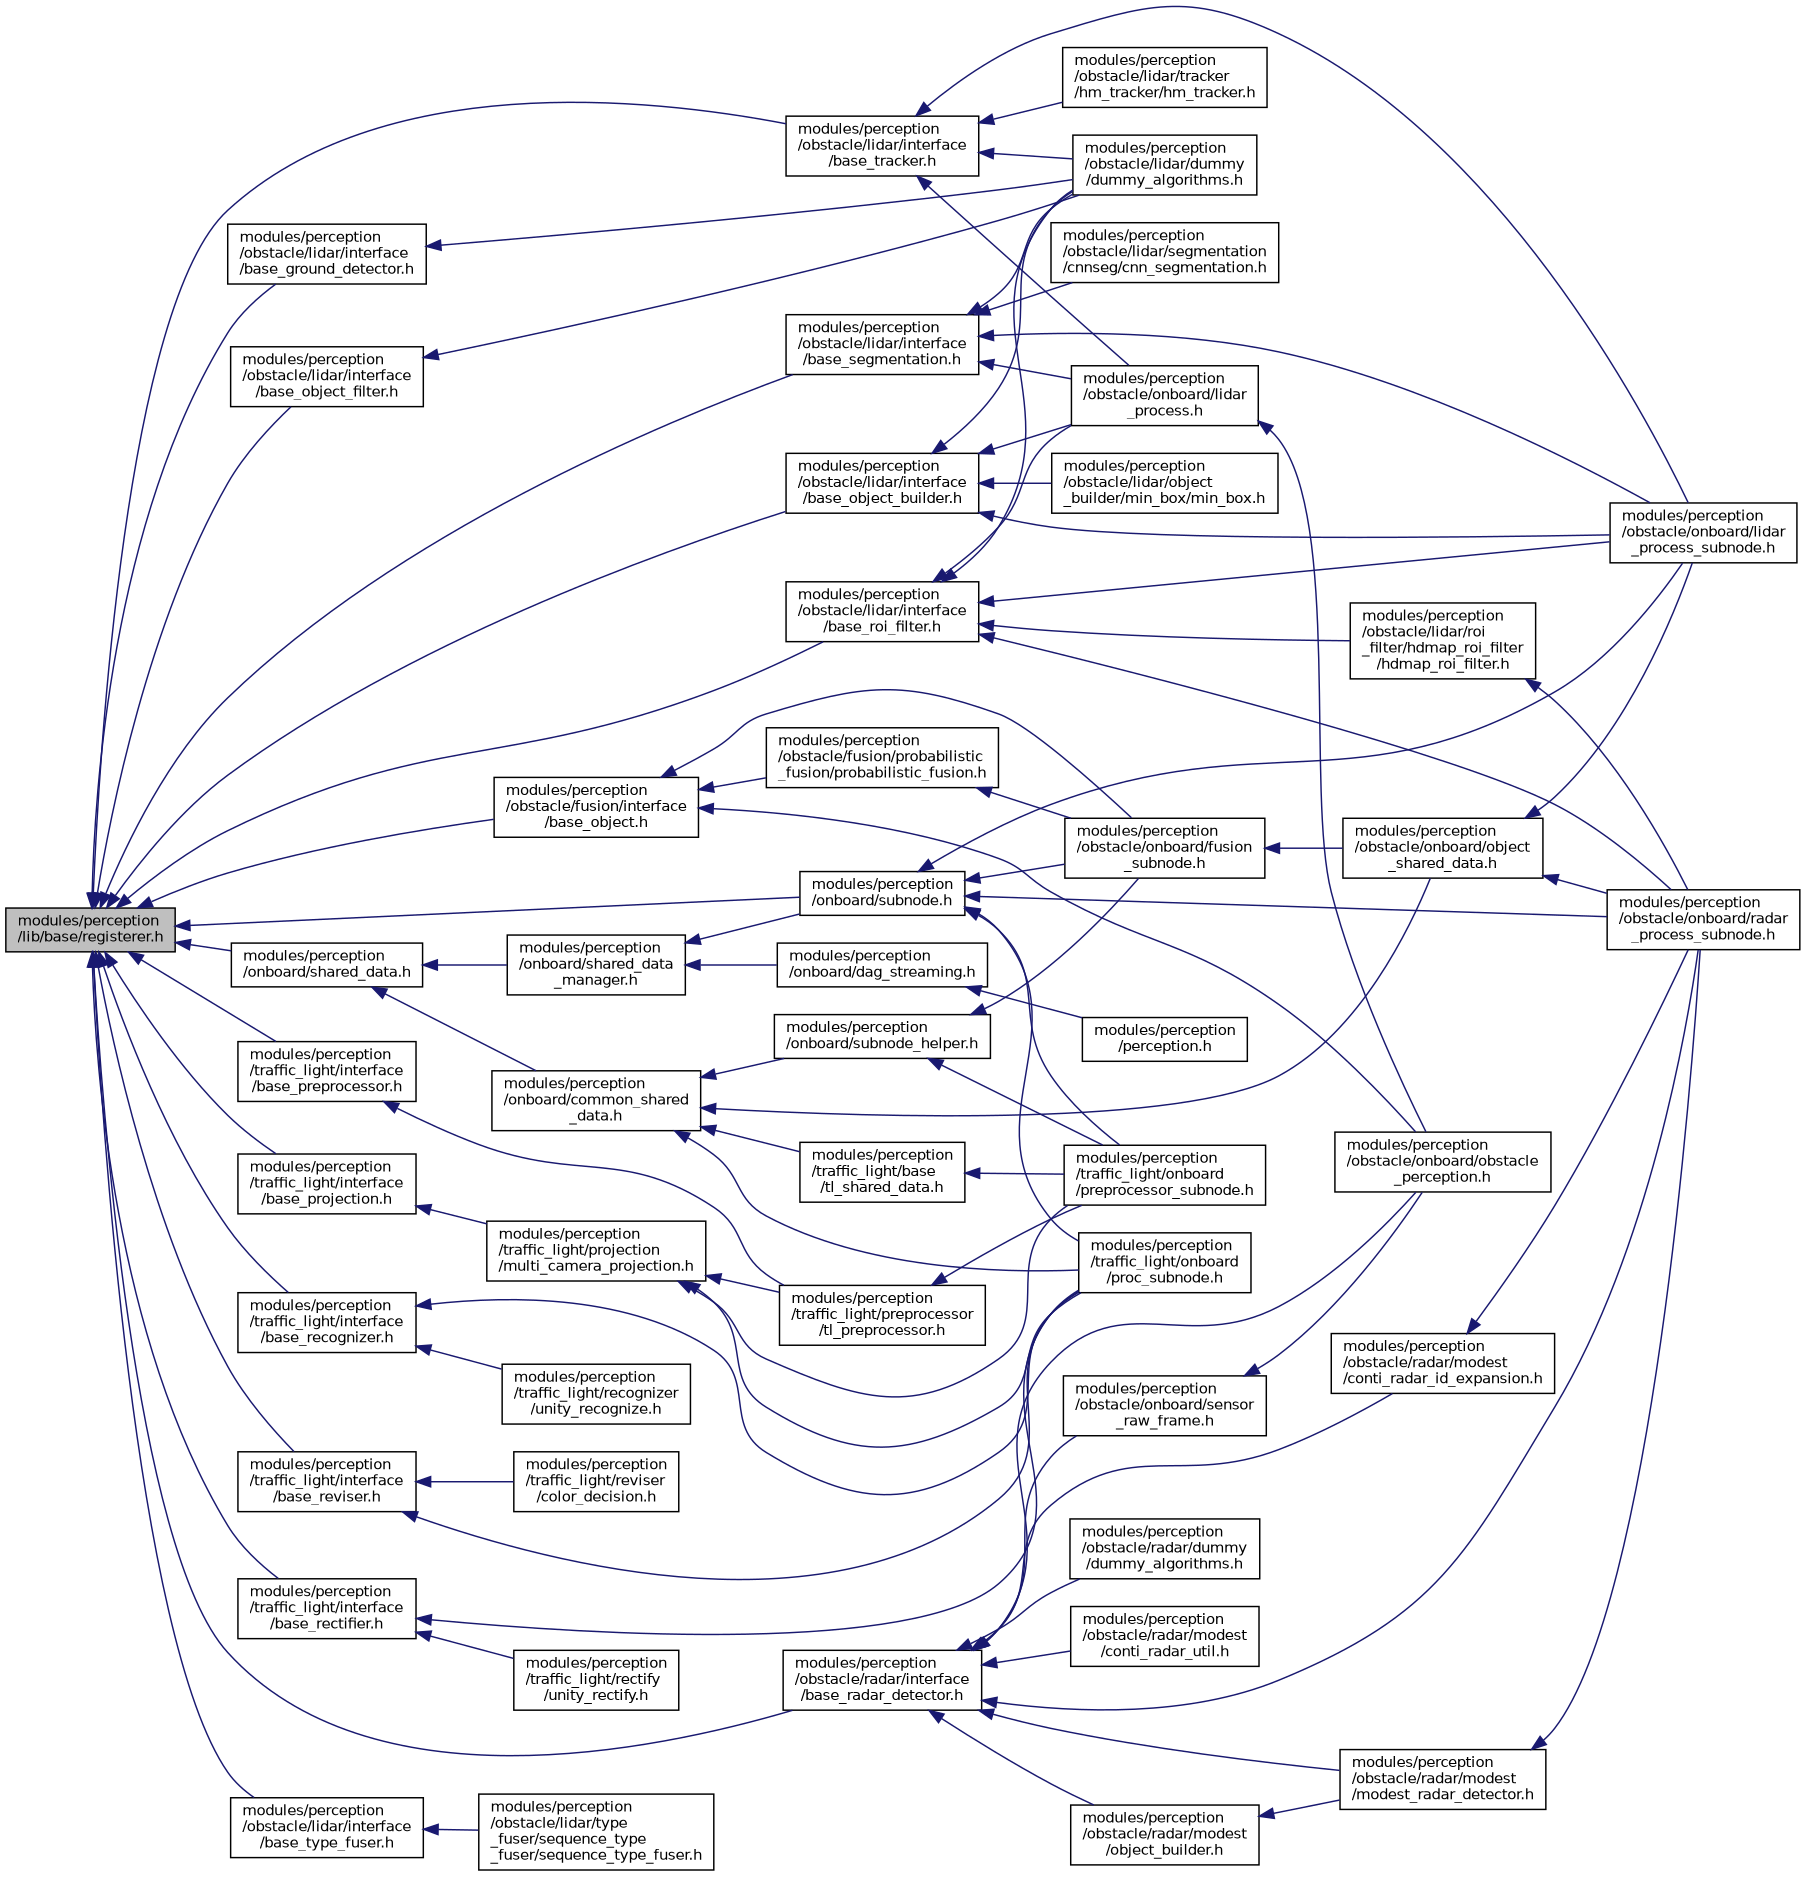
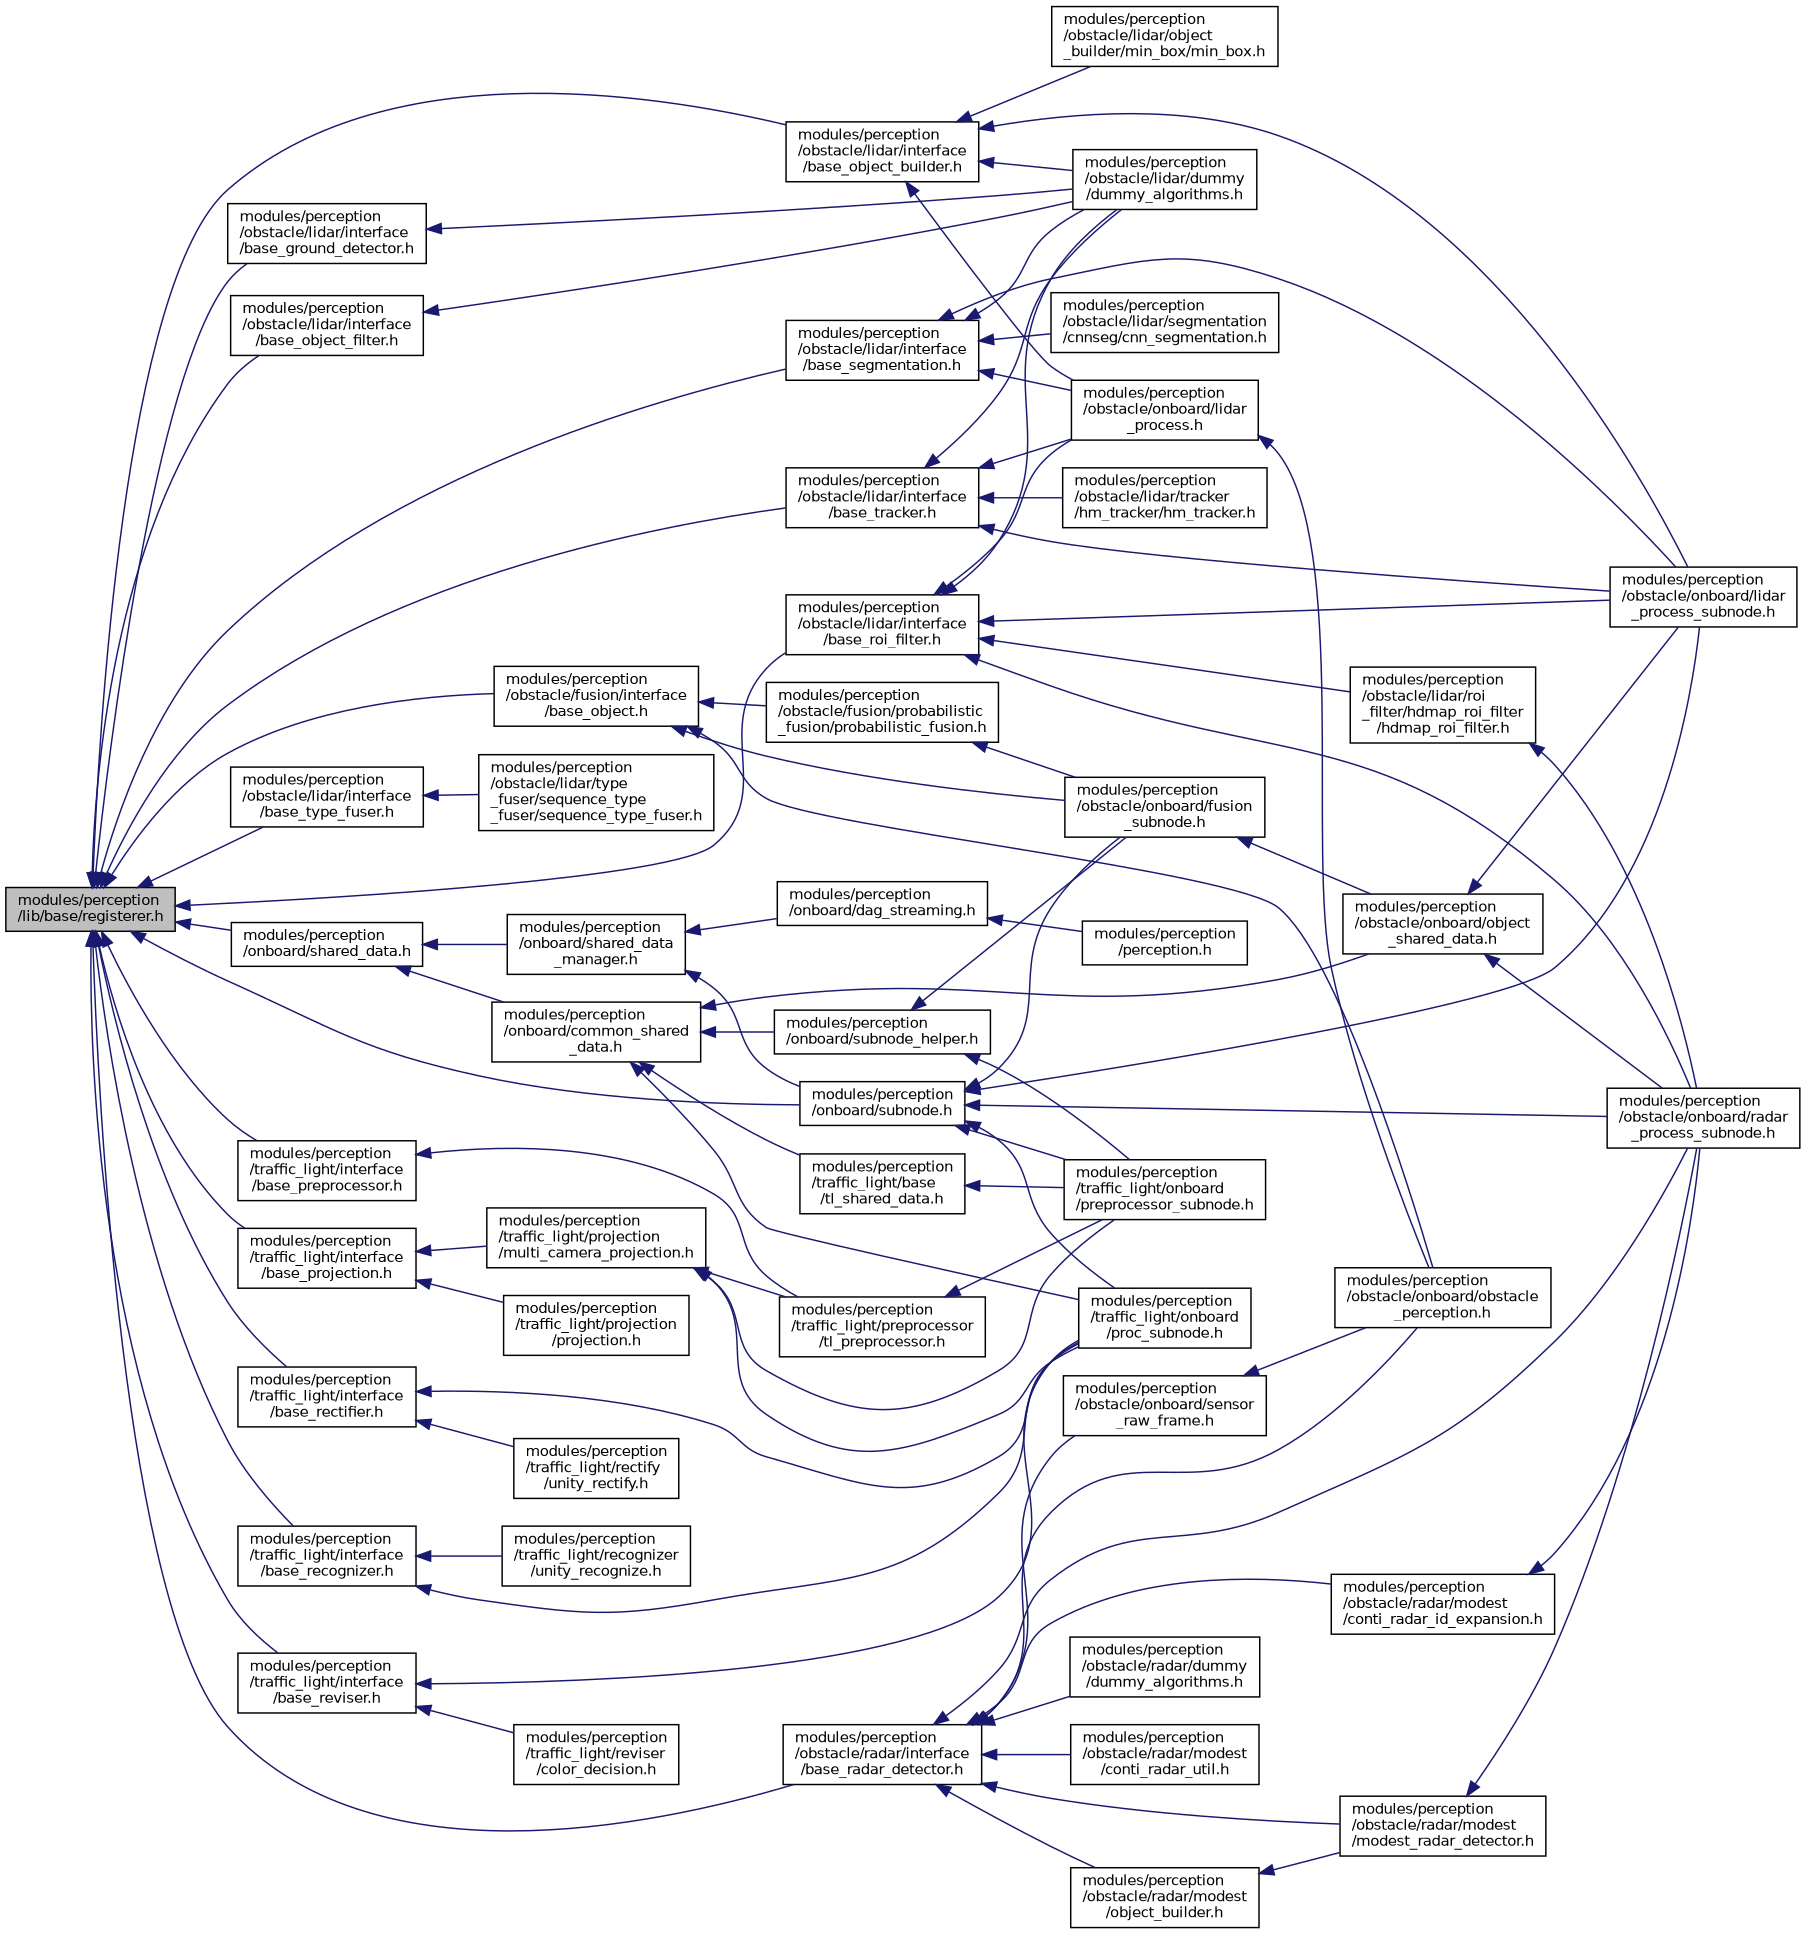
node "modules/perception /traffic_light/projection /projection.h": added
